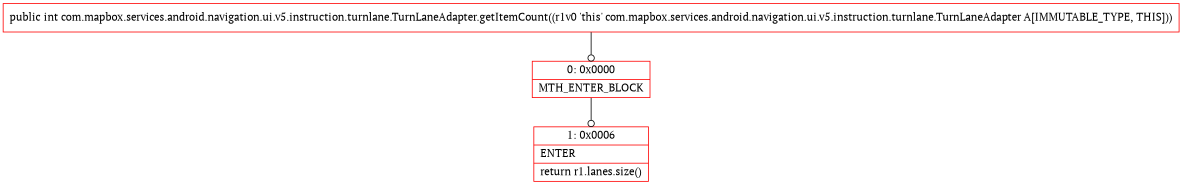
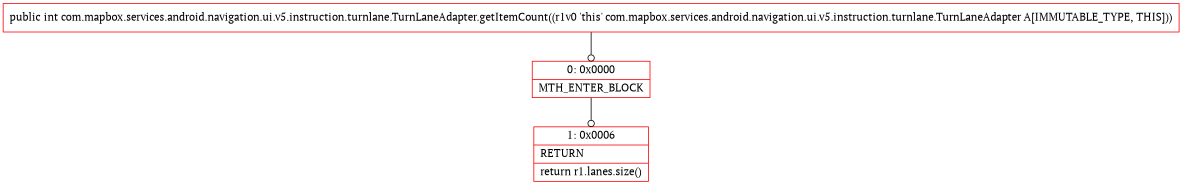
node "1: 0x0006": text "ENTER" -> "RETURN"
